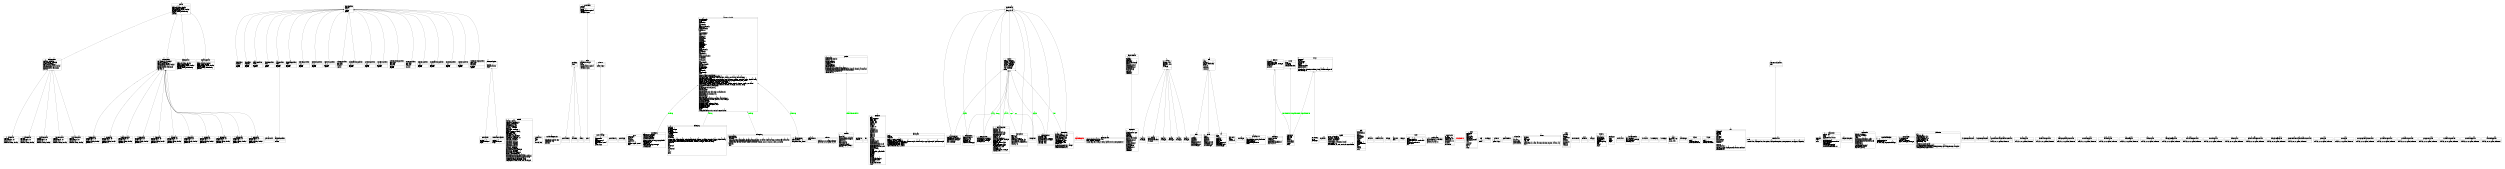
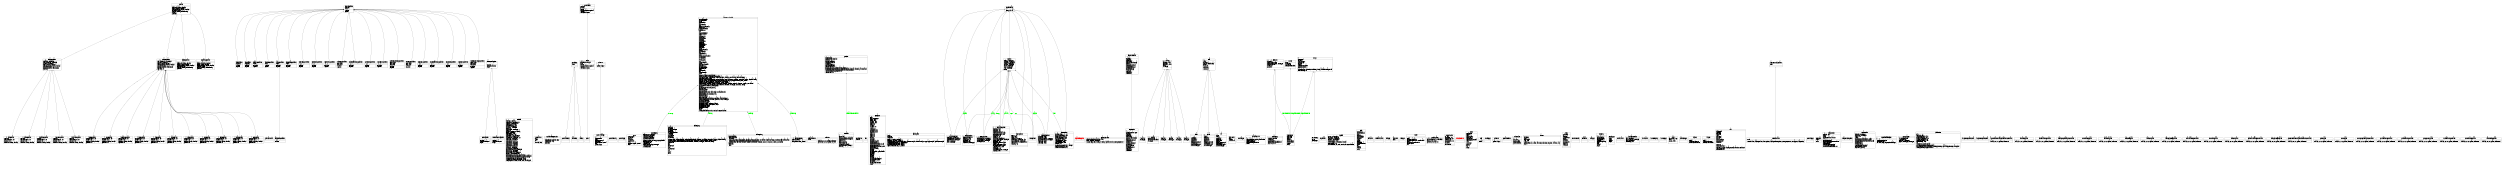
edge "CurveRegistry" -> "WaterNetworkModel": label "_node_reg" -> "_curve_reg"
node "_ControlType": added
